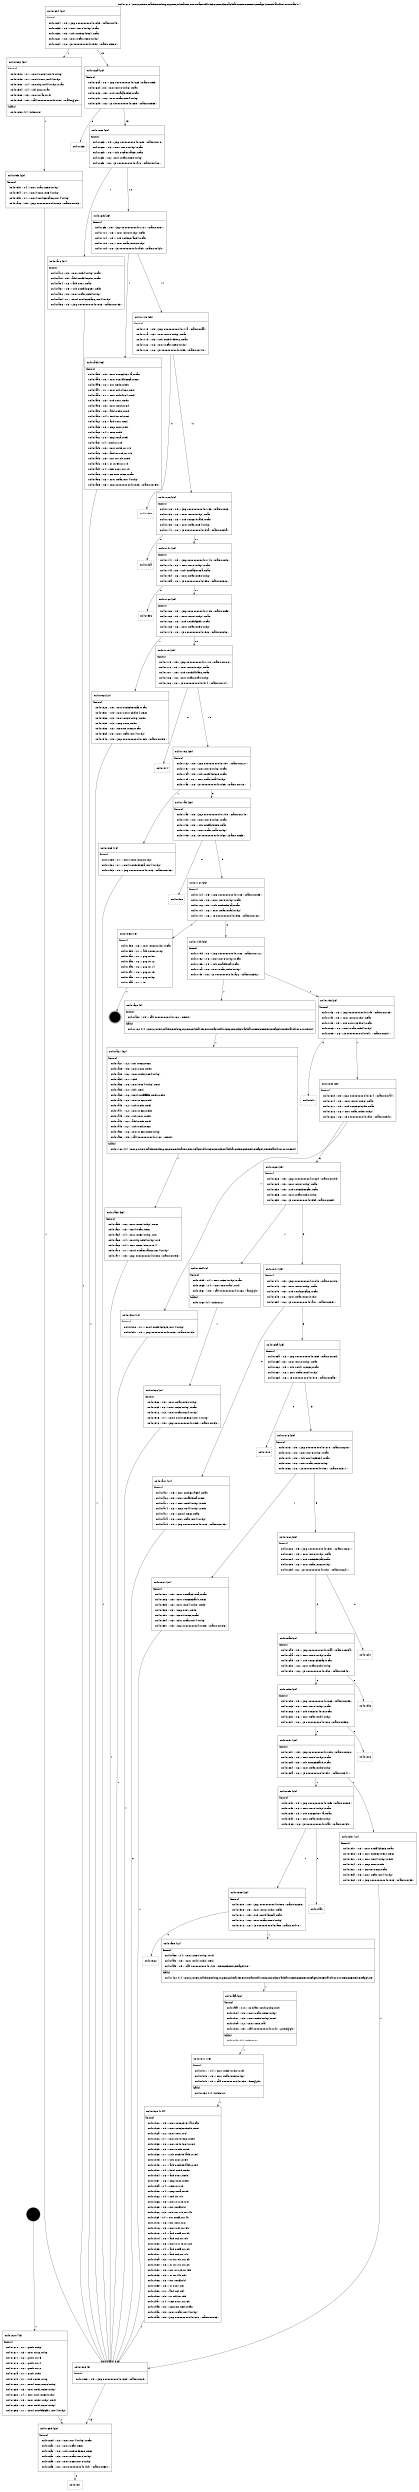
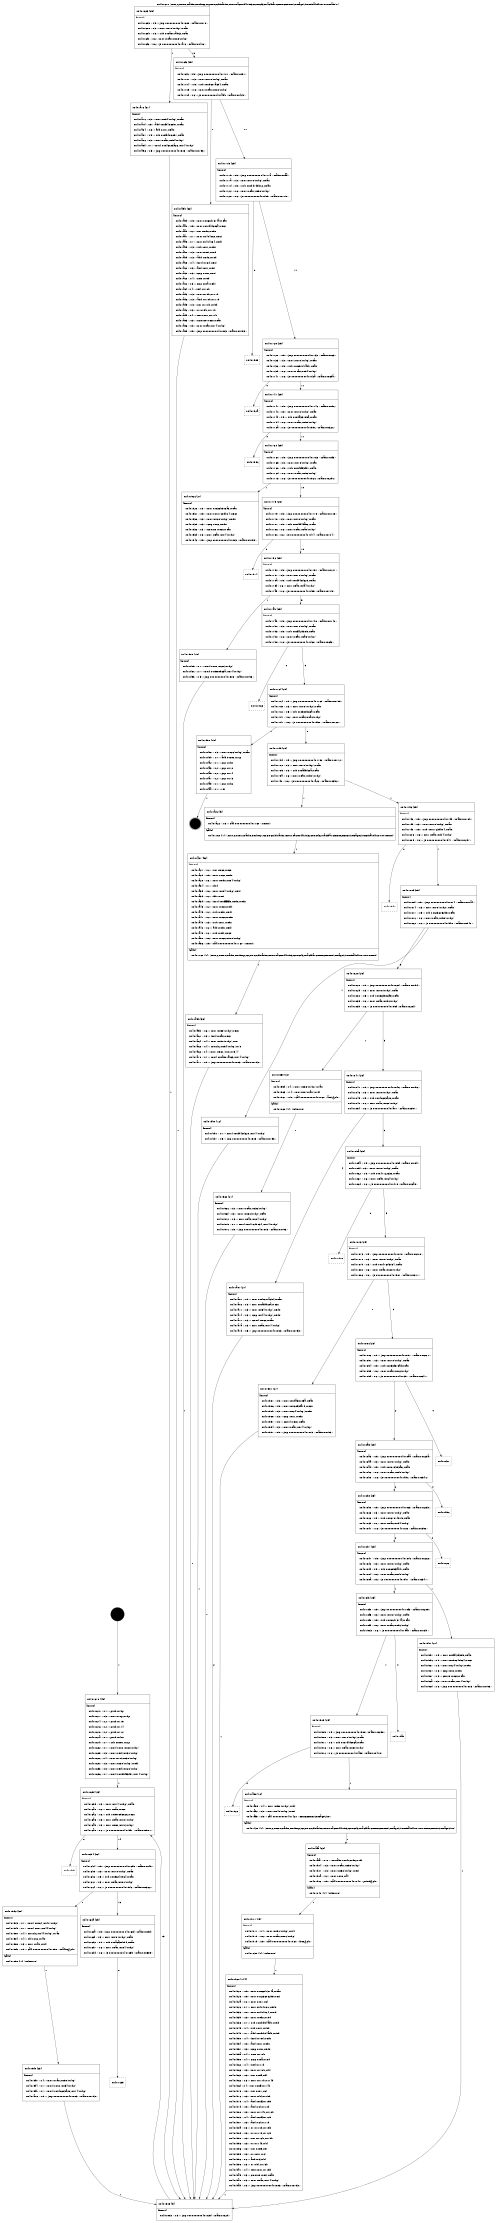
edge "0x4016ca [25]" -> "0x4016e3 [25]": removed, label "13"
edge "0x40192c [27]" -> "0x401e03 [5]": removed, label "1"
edge "0x40169d [23]" -> "0x4016b4 [22]": added, label "14"
